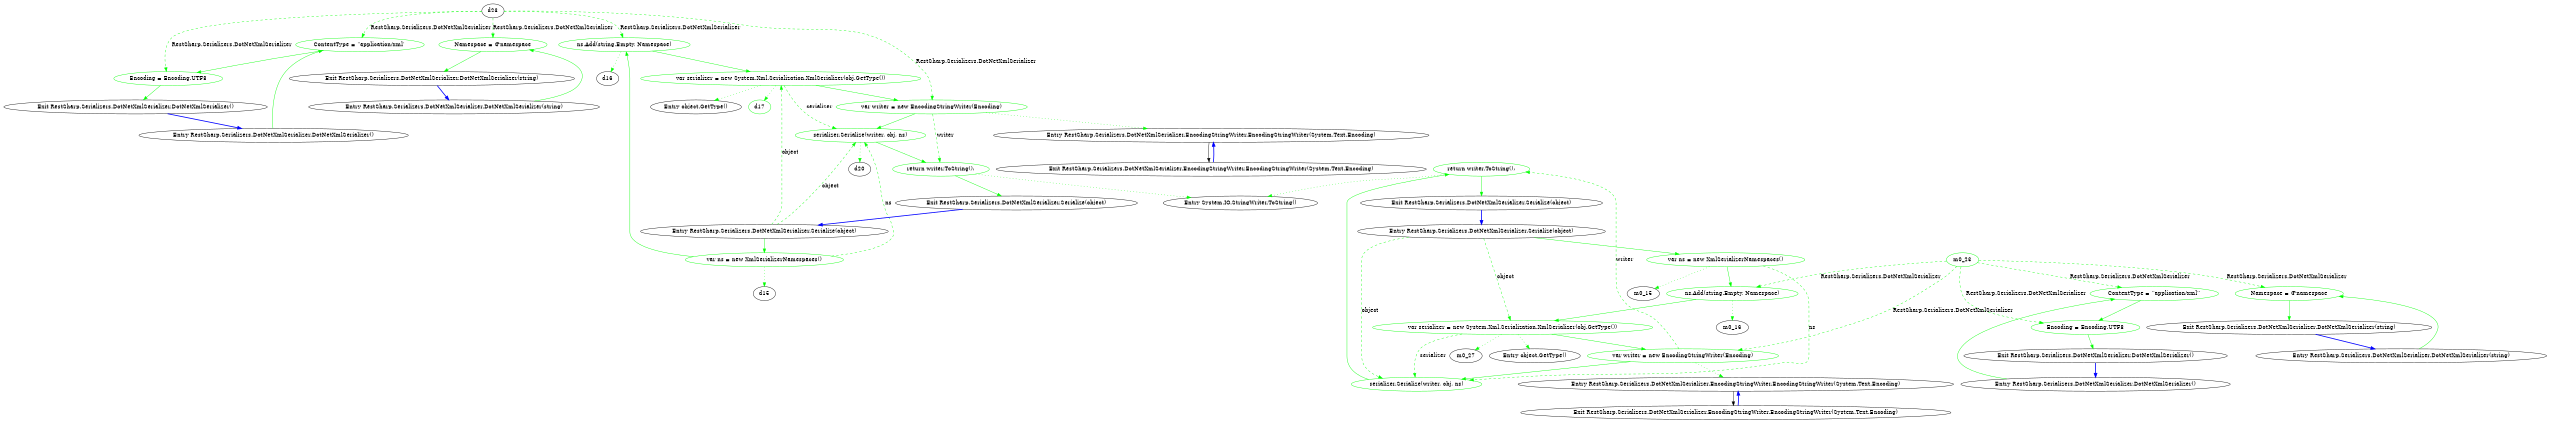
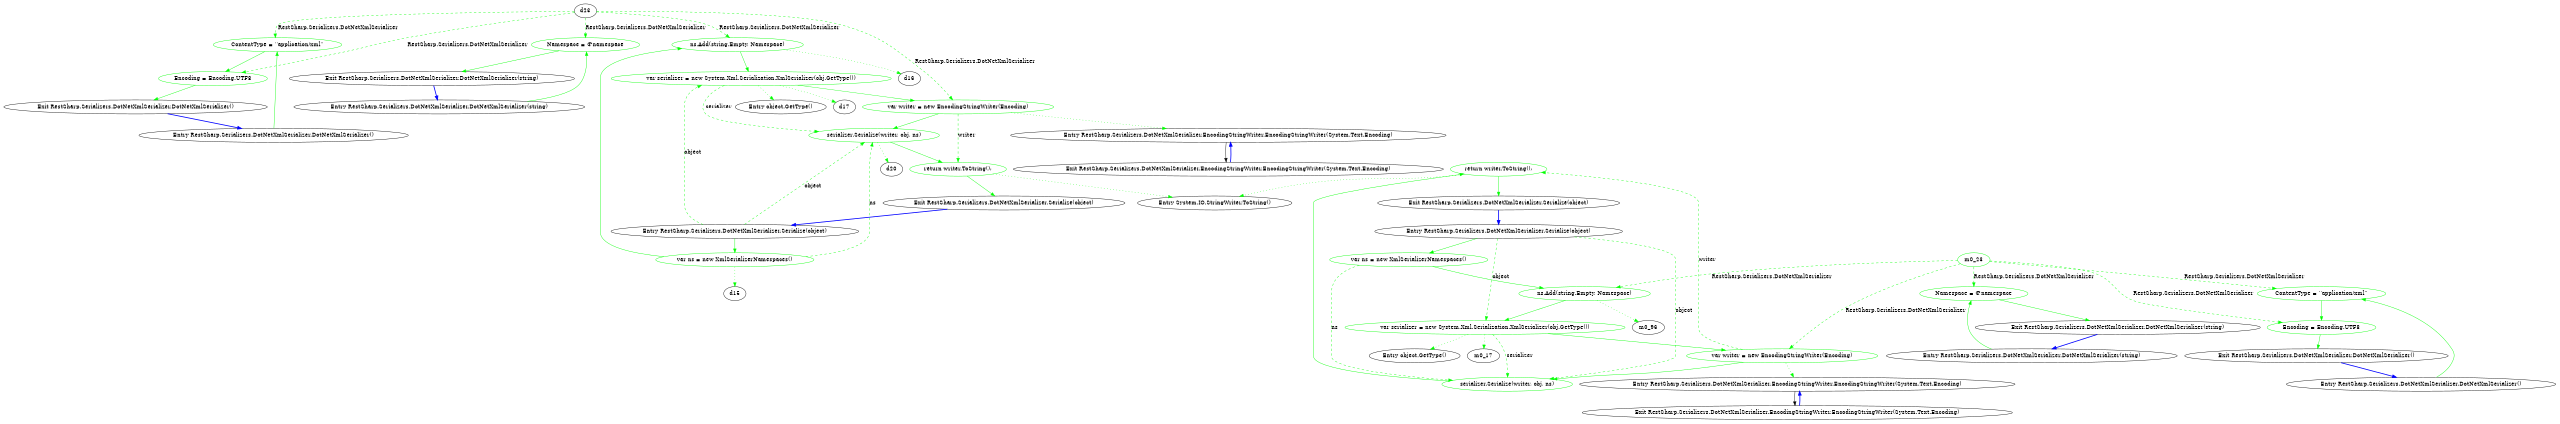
node "d17": color green -> black
node "m0_15": removed
node "m0_16": label "m0_16" -> "m0_96"
node "m0_27": label "m0_27" -> "m0_17"
